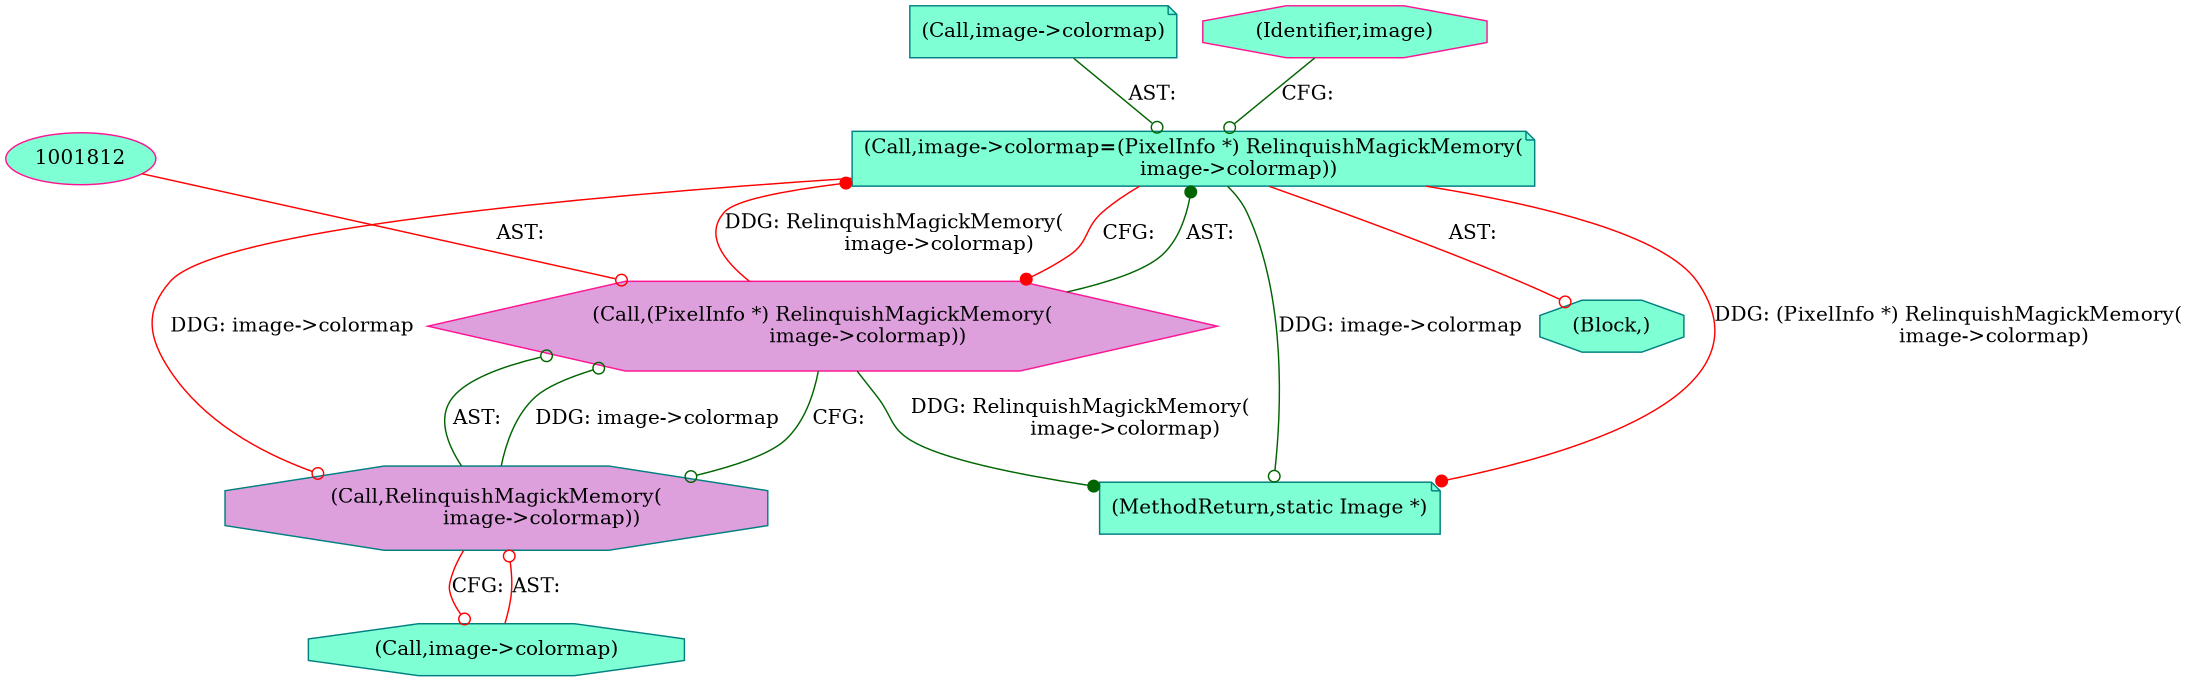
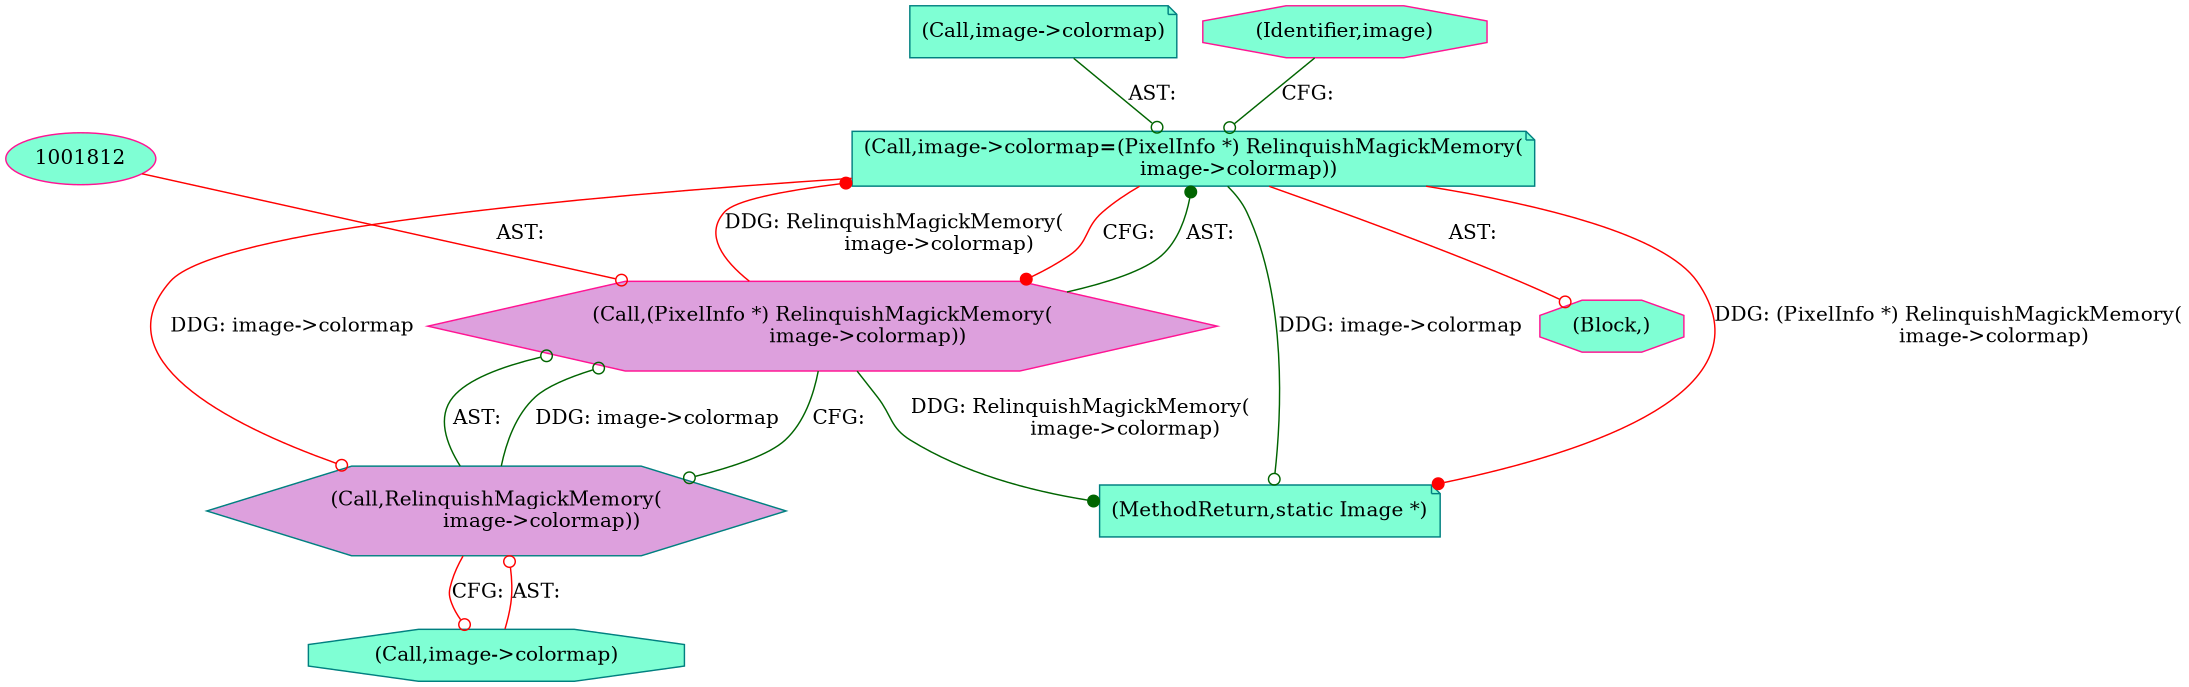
node "(Block,)": color teal -> deeppink
node "(Call,RelinquishMagickMemory( image->colormap))": shape octagon -> hexagon
